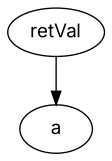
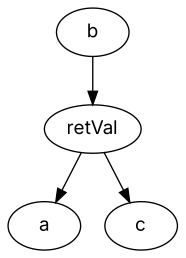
node "b": added
node "c": added
